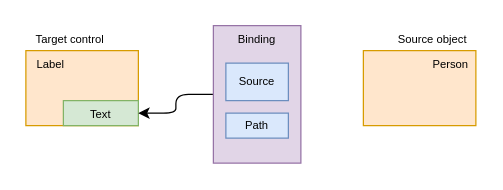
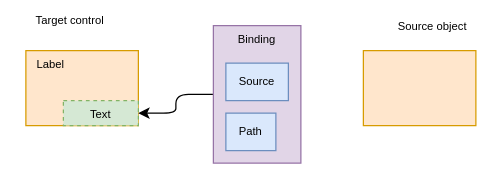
node "Target control": moved (69, 38) -> (69, 19)
node "Source object": moved (432, 38) -> (432, 26)
node "Person": removed
node "Text": style solid -> dashed
node "Path": size 63x25 -> 50x38
